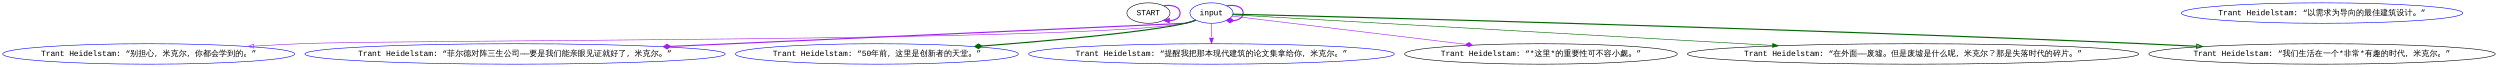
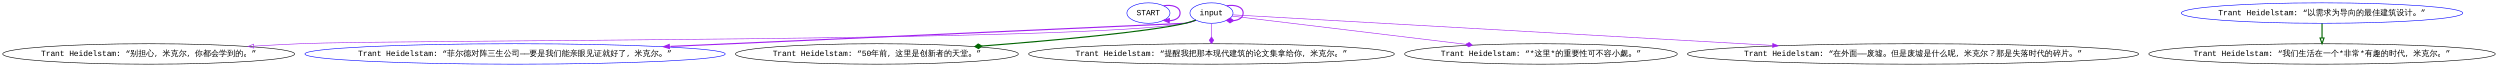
node "START": color black -> blue
edge "input" -> "Trant Heidelstam: “我们生活在一个*非常*有趣的时代，米克尔。”": now "Trant Heidelstam: “以需求为导向的最佳建筑设计。”" -> "Trant Heidelstam: “我们生活在一个*非常*有趣的时代，米克尔。”"
edge "input" -> "Trant Heidelstam: “提醒我把那本现代建筑的论文集拿给你，米克尔。”": arrowhead normal -> diamond
edge "input" -> "Trant Heidelstam: “在外面——废墟。但是废墟是什么呢，米克尔？那是失落时代的碎片。”": color darkgreen -> purple
edge "input" -> "Trant Heidelstam: “菲尔德对阵三生公司——要是我们能亲眼见证就好了，米克尔。”": arrowhead diamond -> normal
node "Trant Heidelstam: “别担心，米克尔，你都会学到的。”": color blue -> black
node "Trant Heidelstam: “50年前，这里是创新者的天堂。”": color blue -> black
node "Trant Heidelstam: “提醒我把那本现代建筑的论文集拿给你，米克尔。”": color blue -> black
